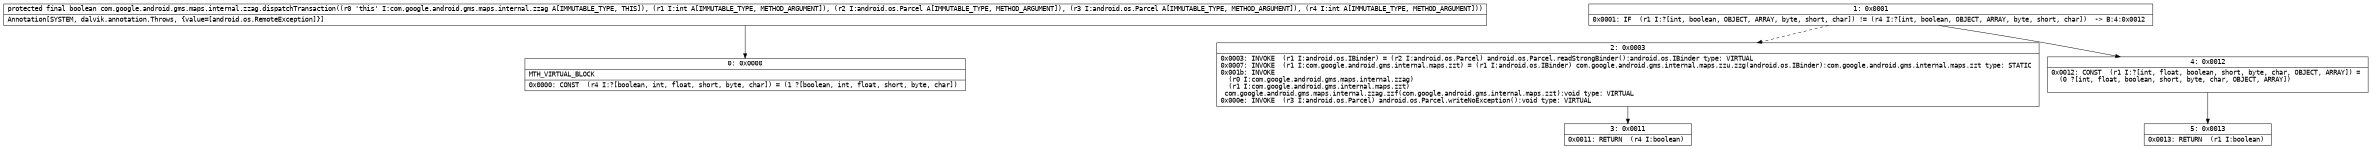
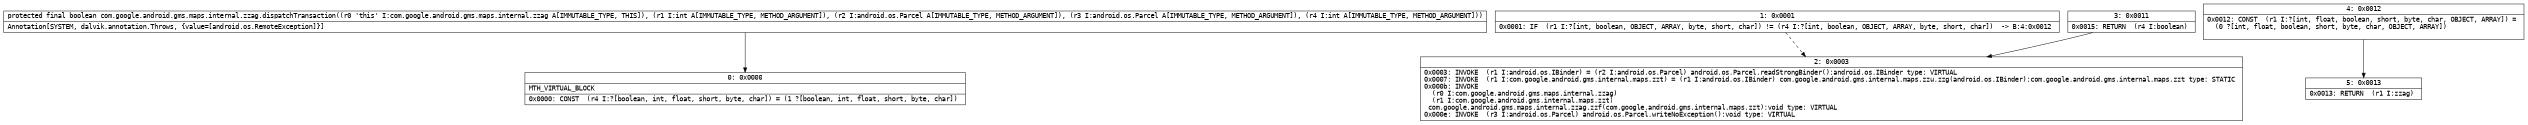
edge "1: 0x0001" -> "4: 0x0012": removed
node "2: 0x0003": text "0x001b: INVOKE" -> "0x000b: INVOKE"
edge "2: 0x0003" -> "3: 0x0011": reversed
node "3: 0x0011": text "0x0011: RETURN  (r4 I:boolean)" -> "0x0015: RETURN  (r4 I:boolean)"
node "5: 0x0013": text "0x0013: RETURN  (r1 I:boolean)" -> "0x0013: RETURN  (r1 I:zzag)"
